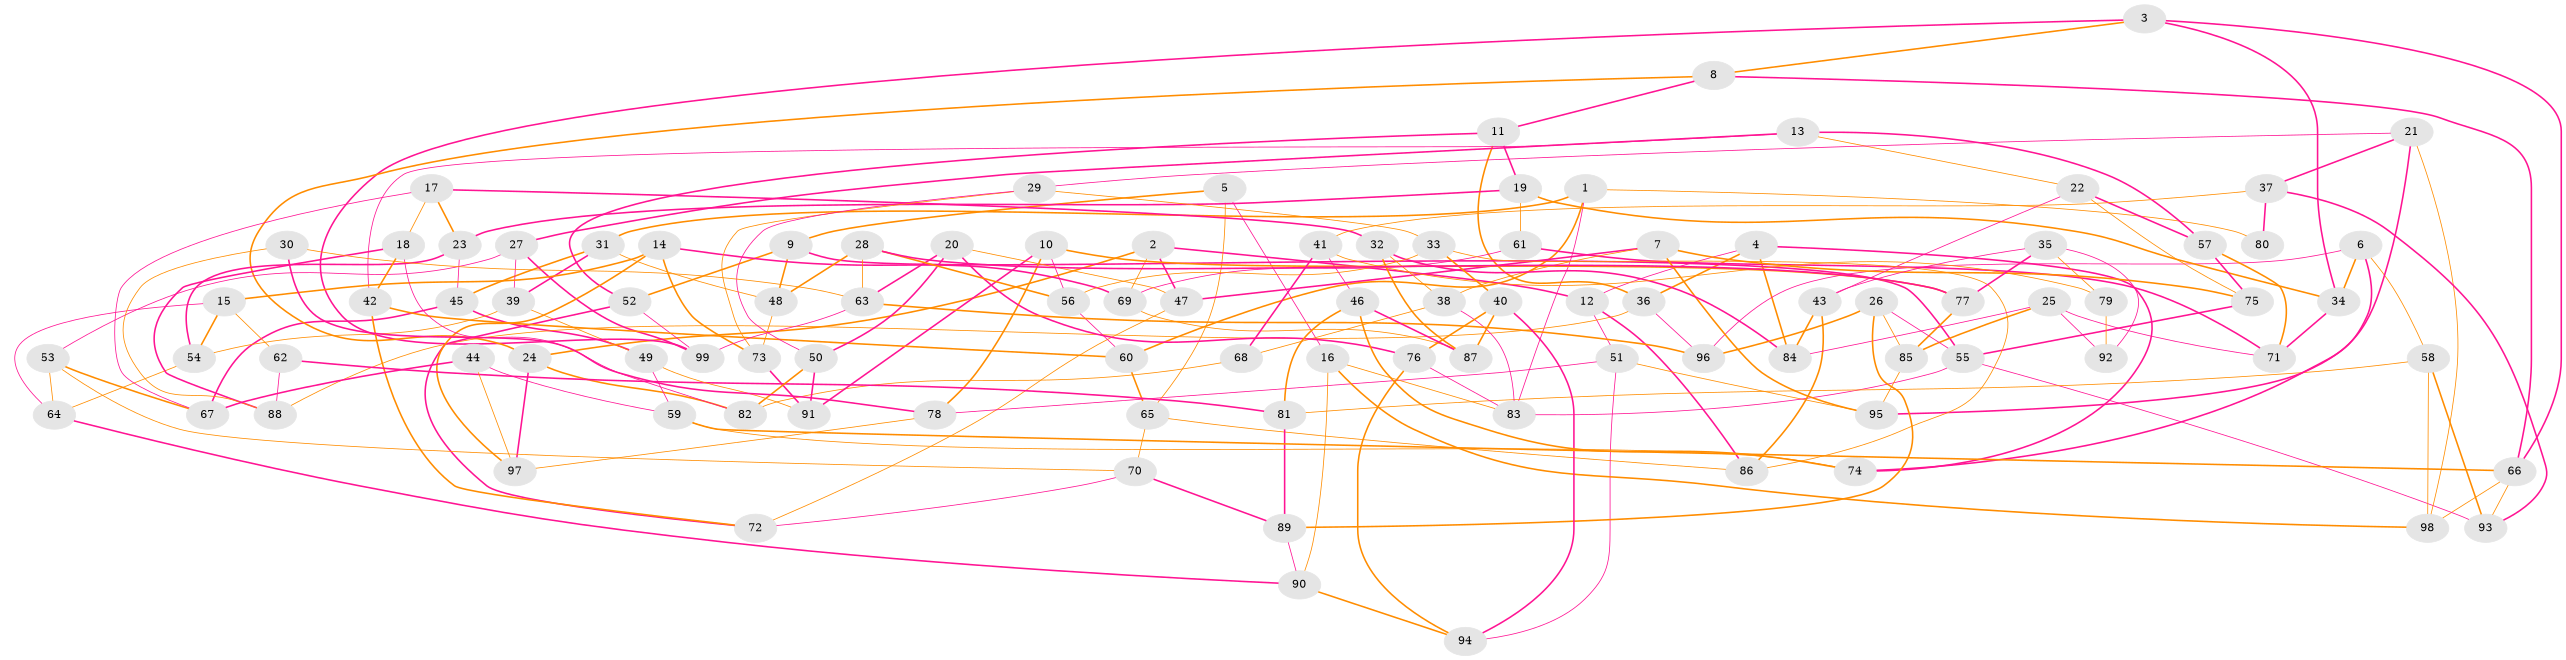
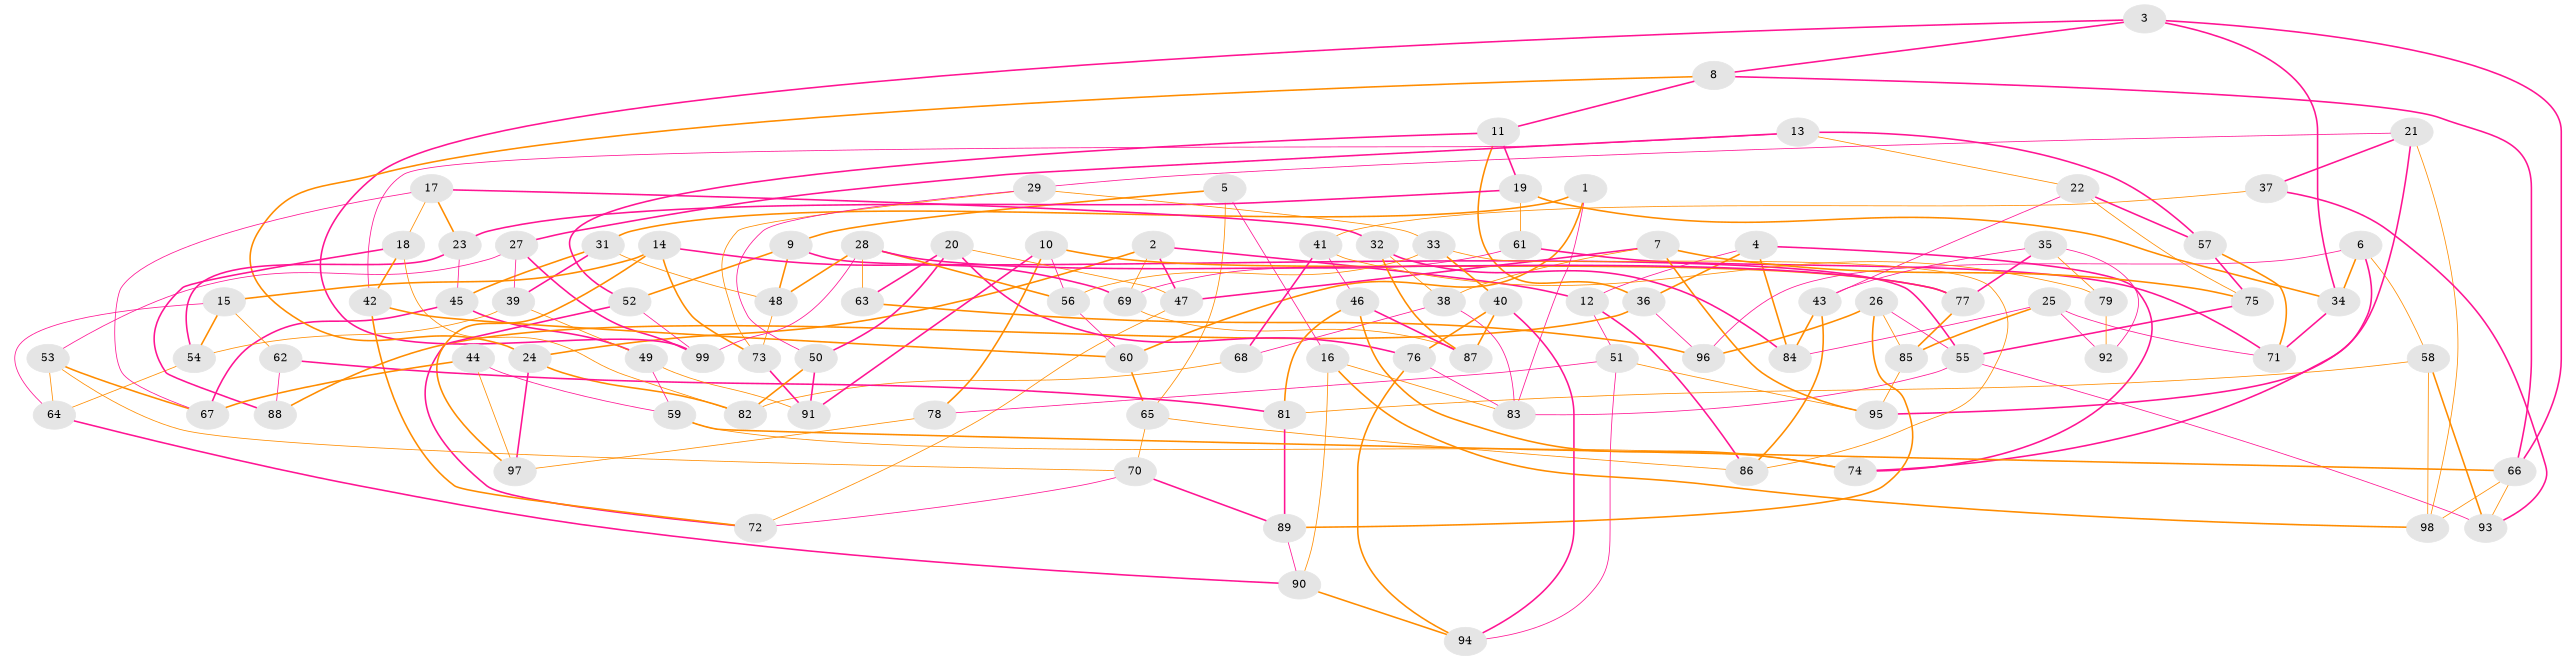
edge "3" -- "8": color darkorange -> deeppink
node "30": removed
node "80": removed
edge "63" -- "99": now "28" -- "99"
edge "36" -- "88": style solid -> bold
edge "38" -- "68": color darkorange -> deeppink
edge "18" -- "82": color deeppink -> darkorange
edge "44" -- "67": color deeppink -> darkorange
